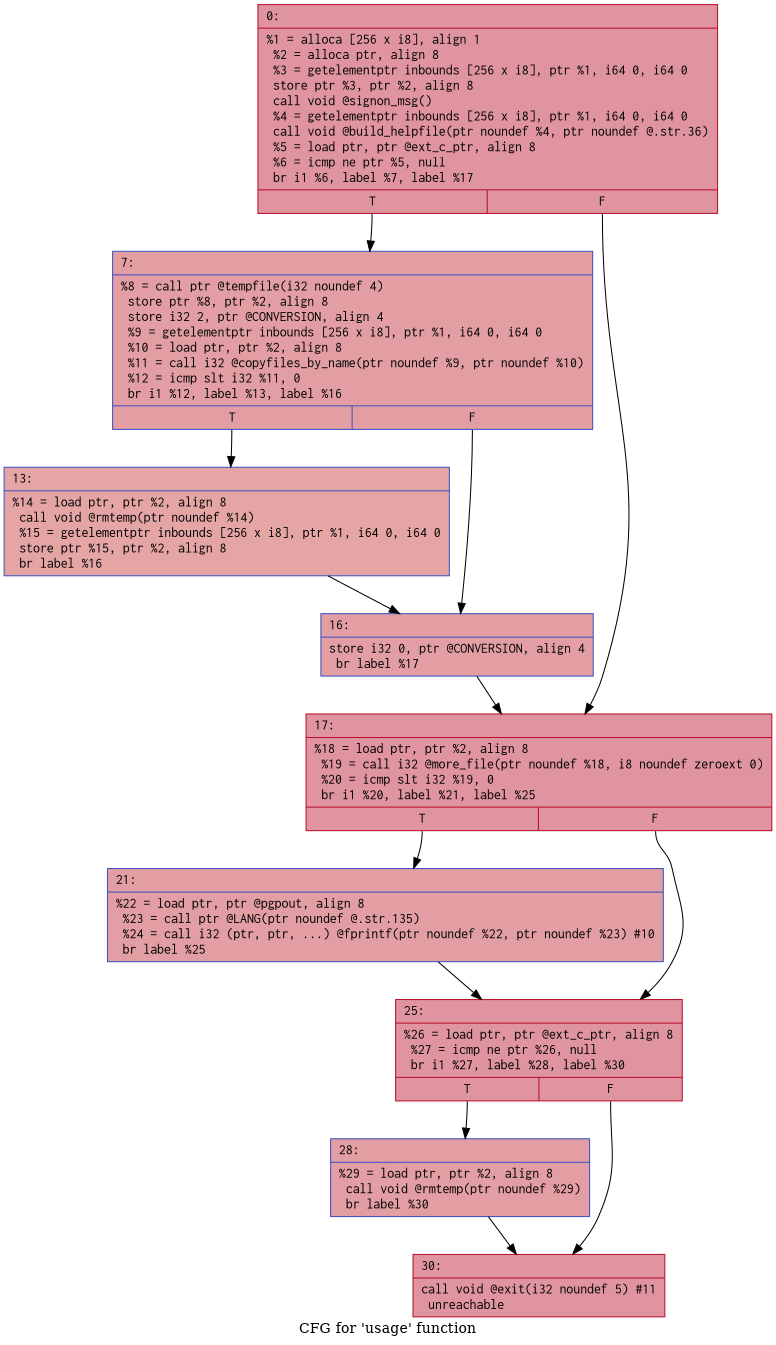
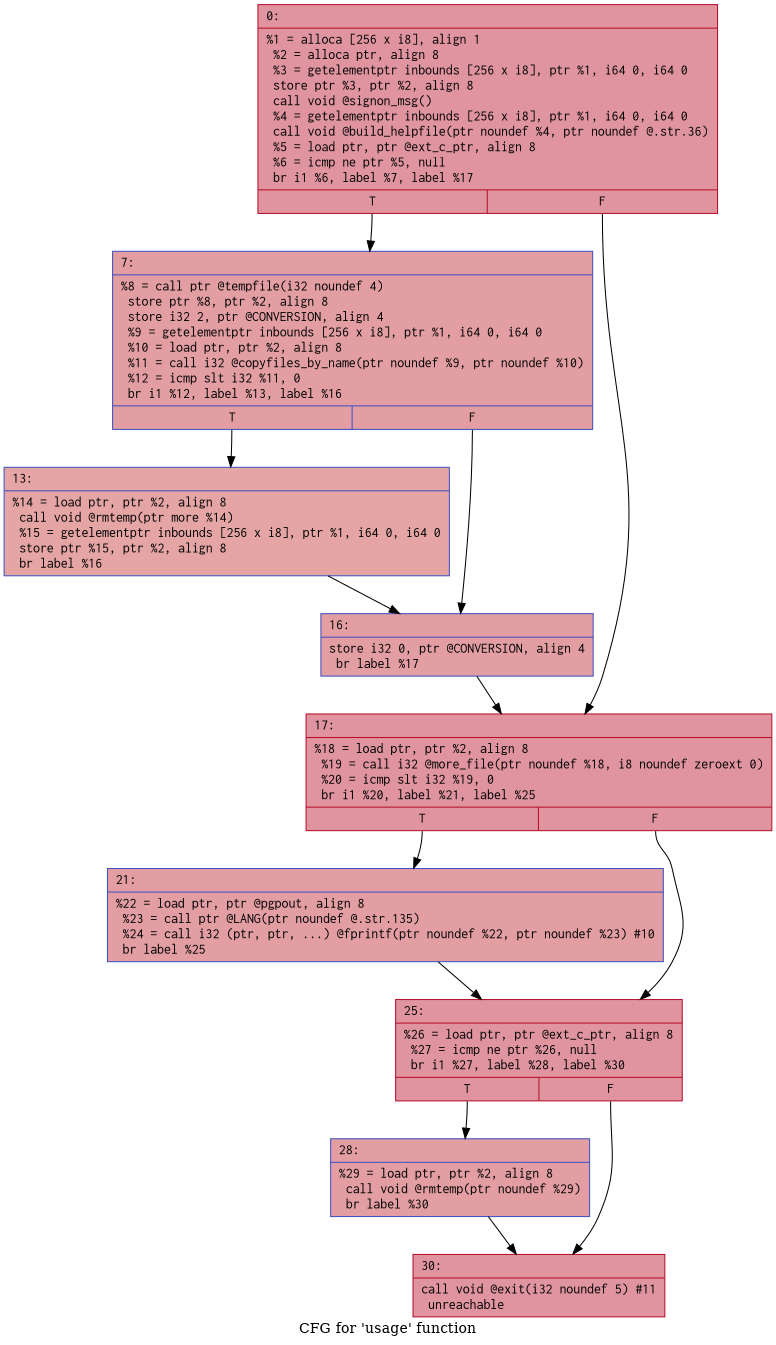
node "13:": text "call void @rmtemp(ptr noundef %14)" -> "call void @rmtemp(ptr more %14)"
